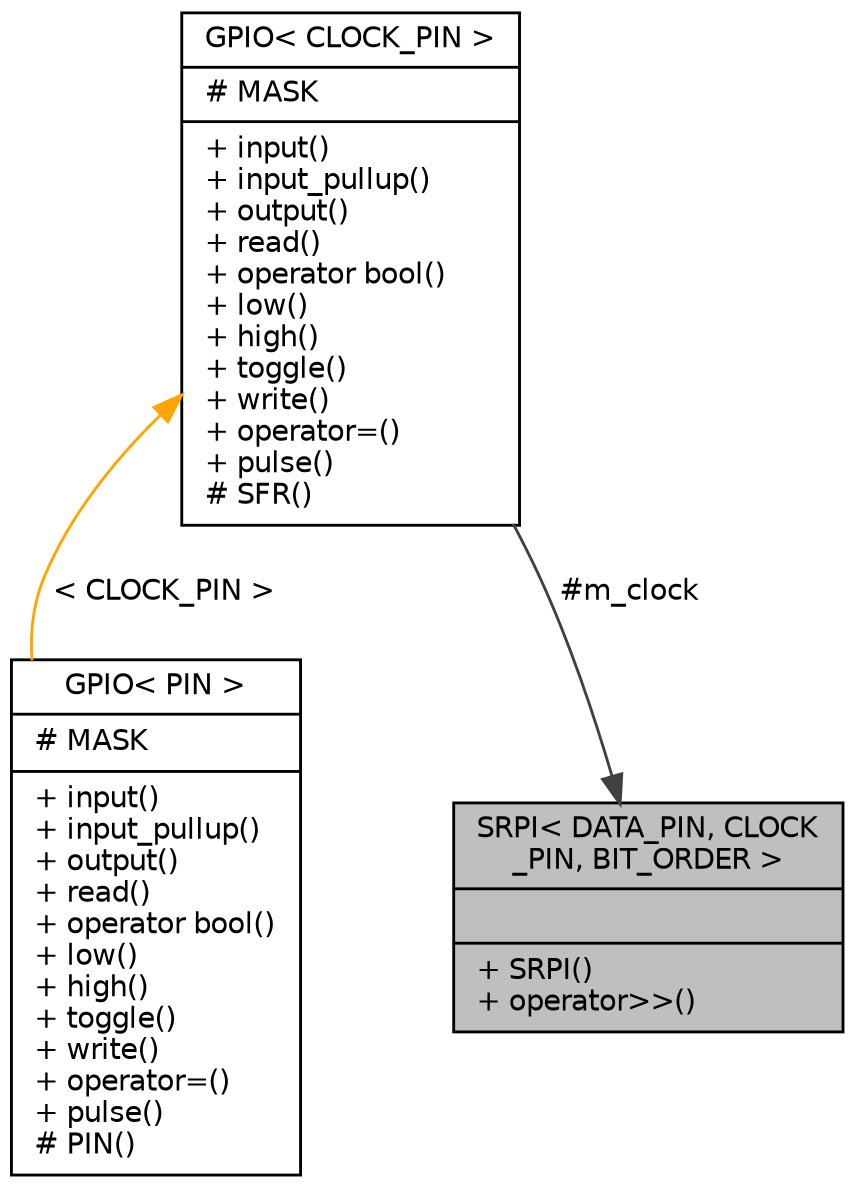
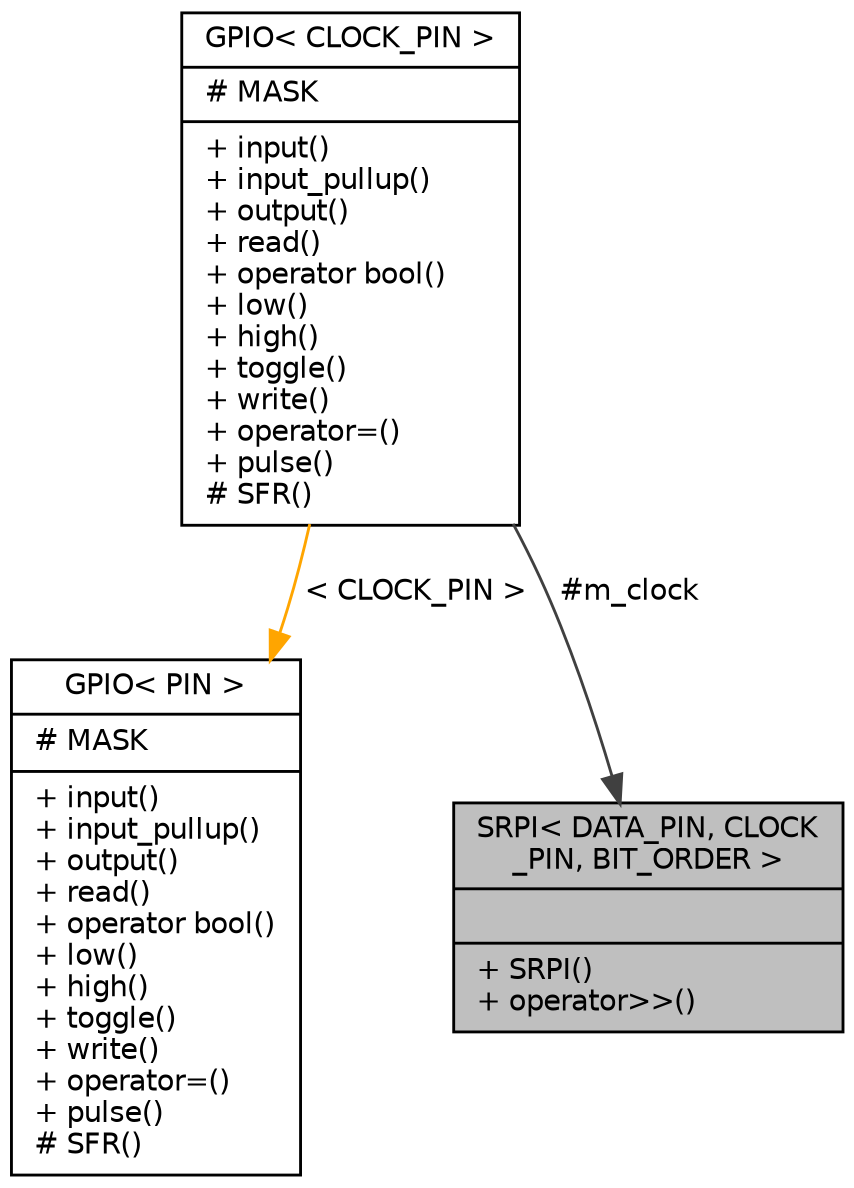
edge "GPIO< PIN >" -> "GPIO< CLOCK_PIN >": reversed
node "GPIO< PIN >": text "# PIN()" -> "# SFR()"
